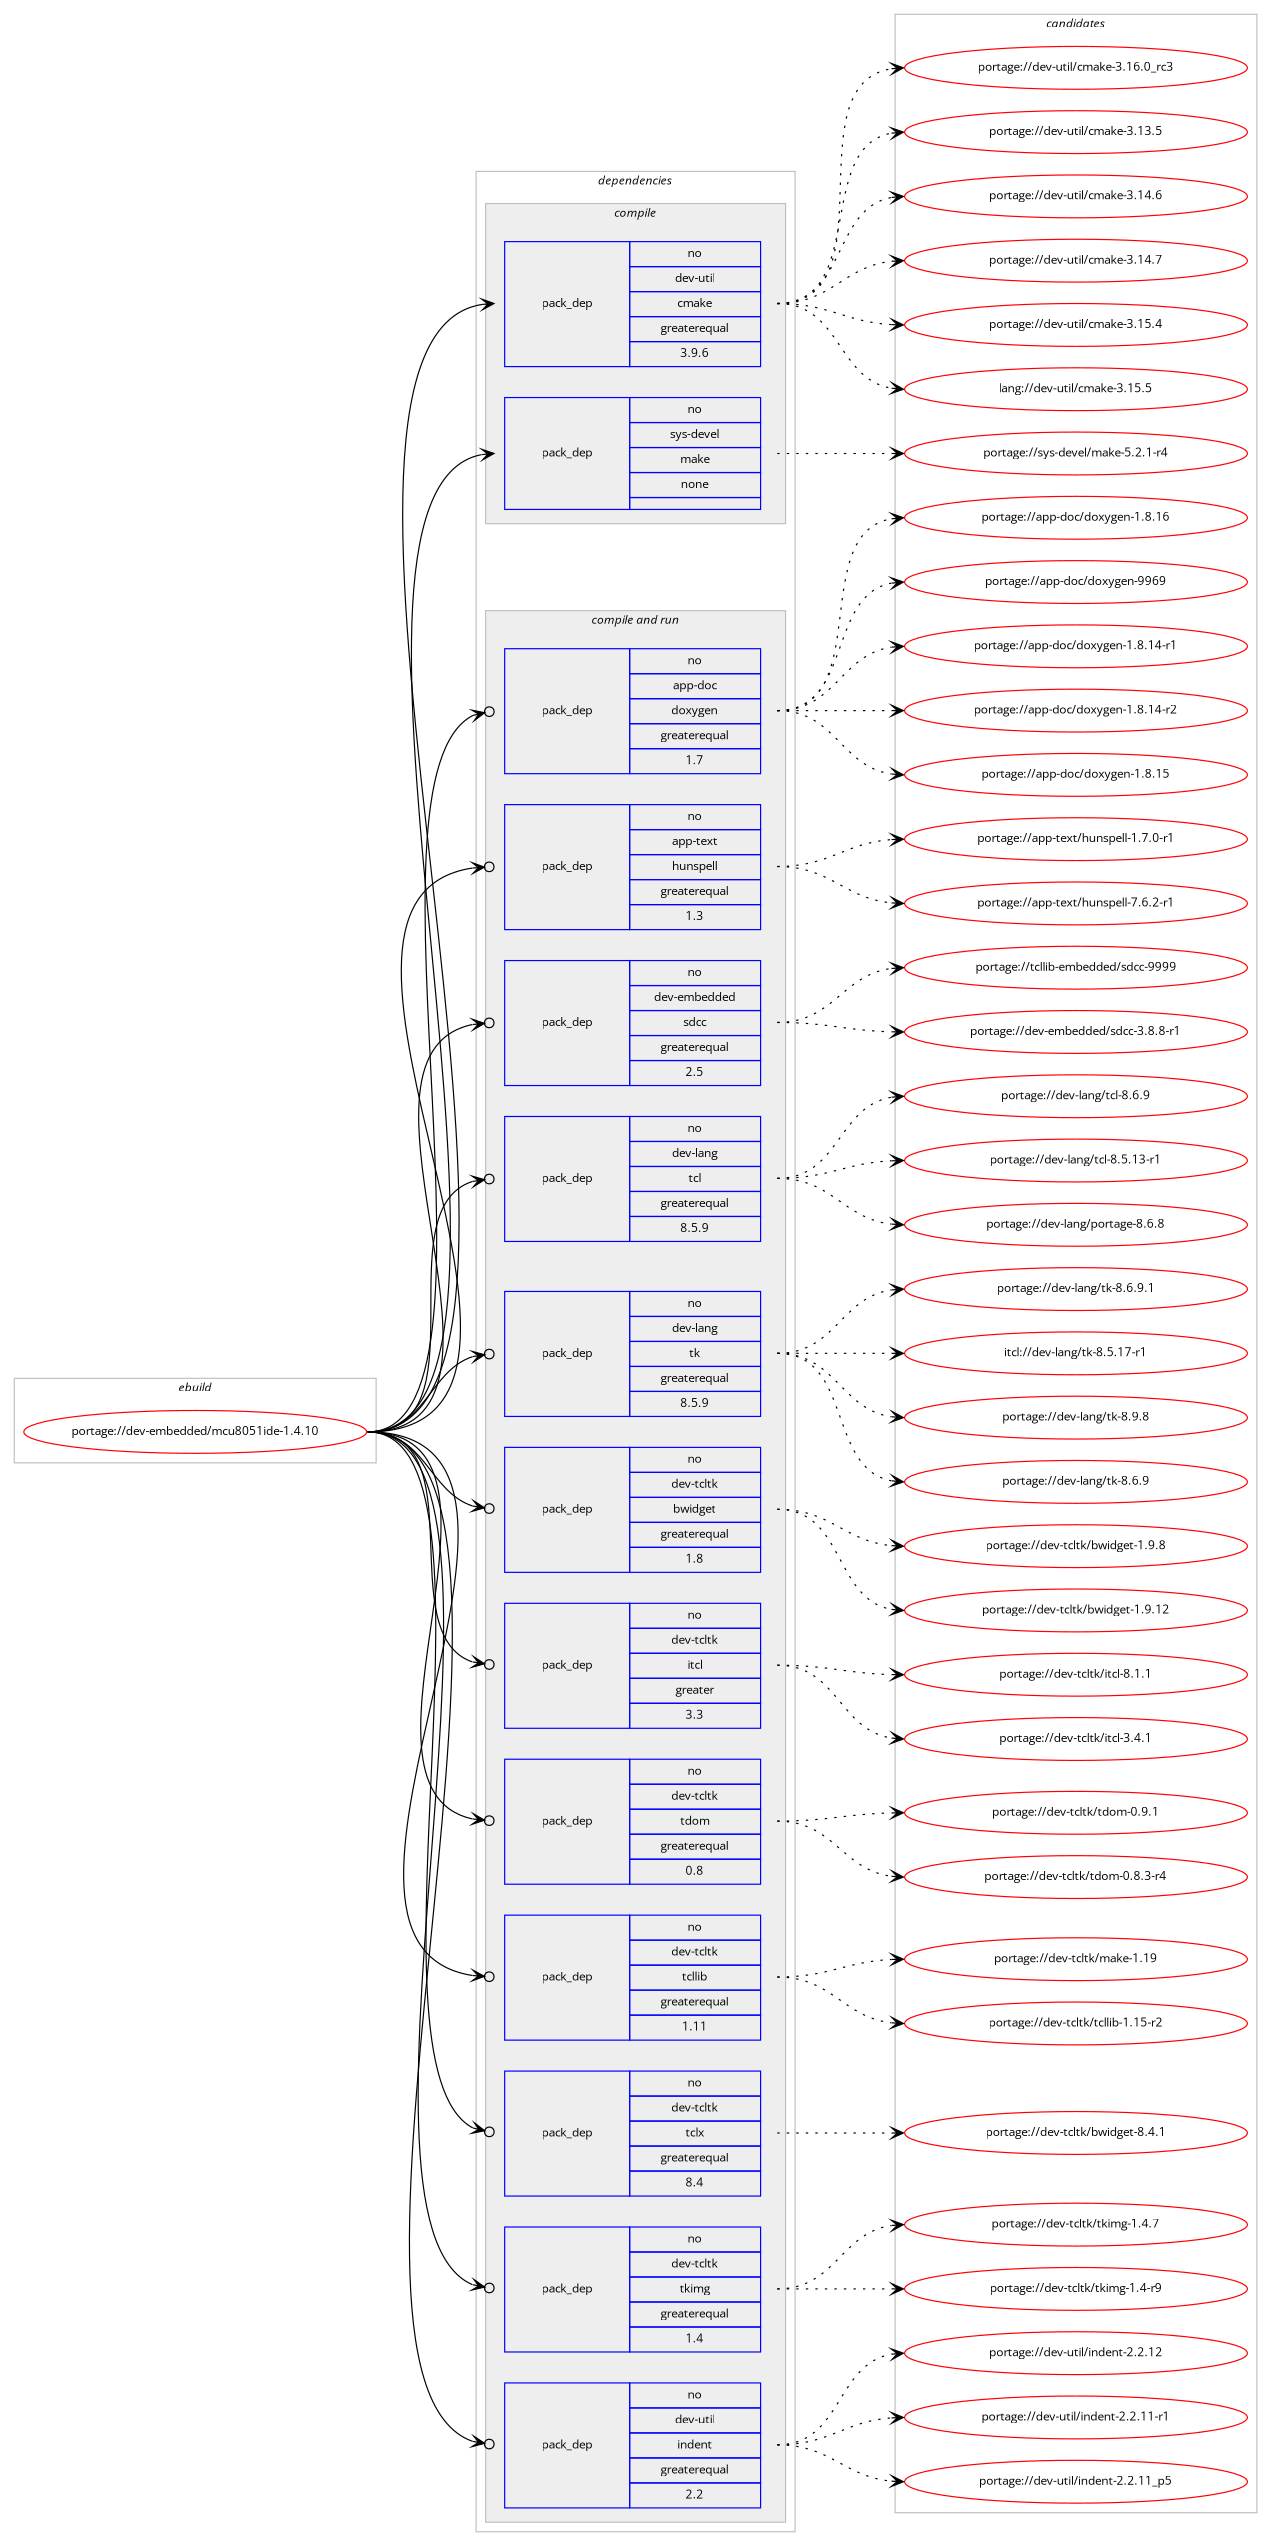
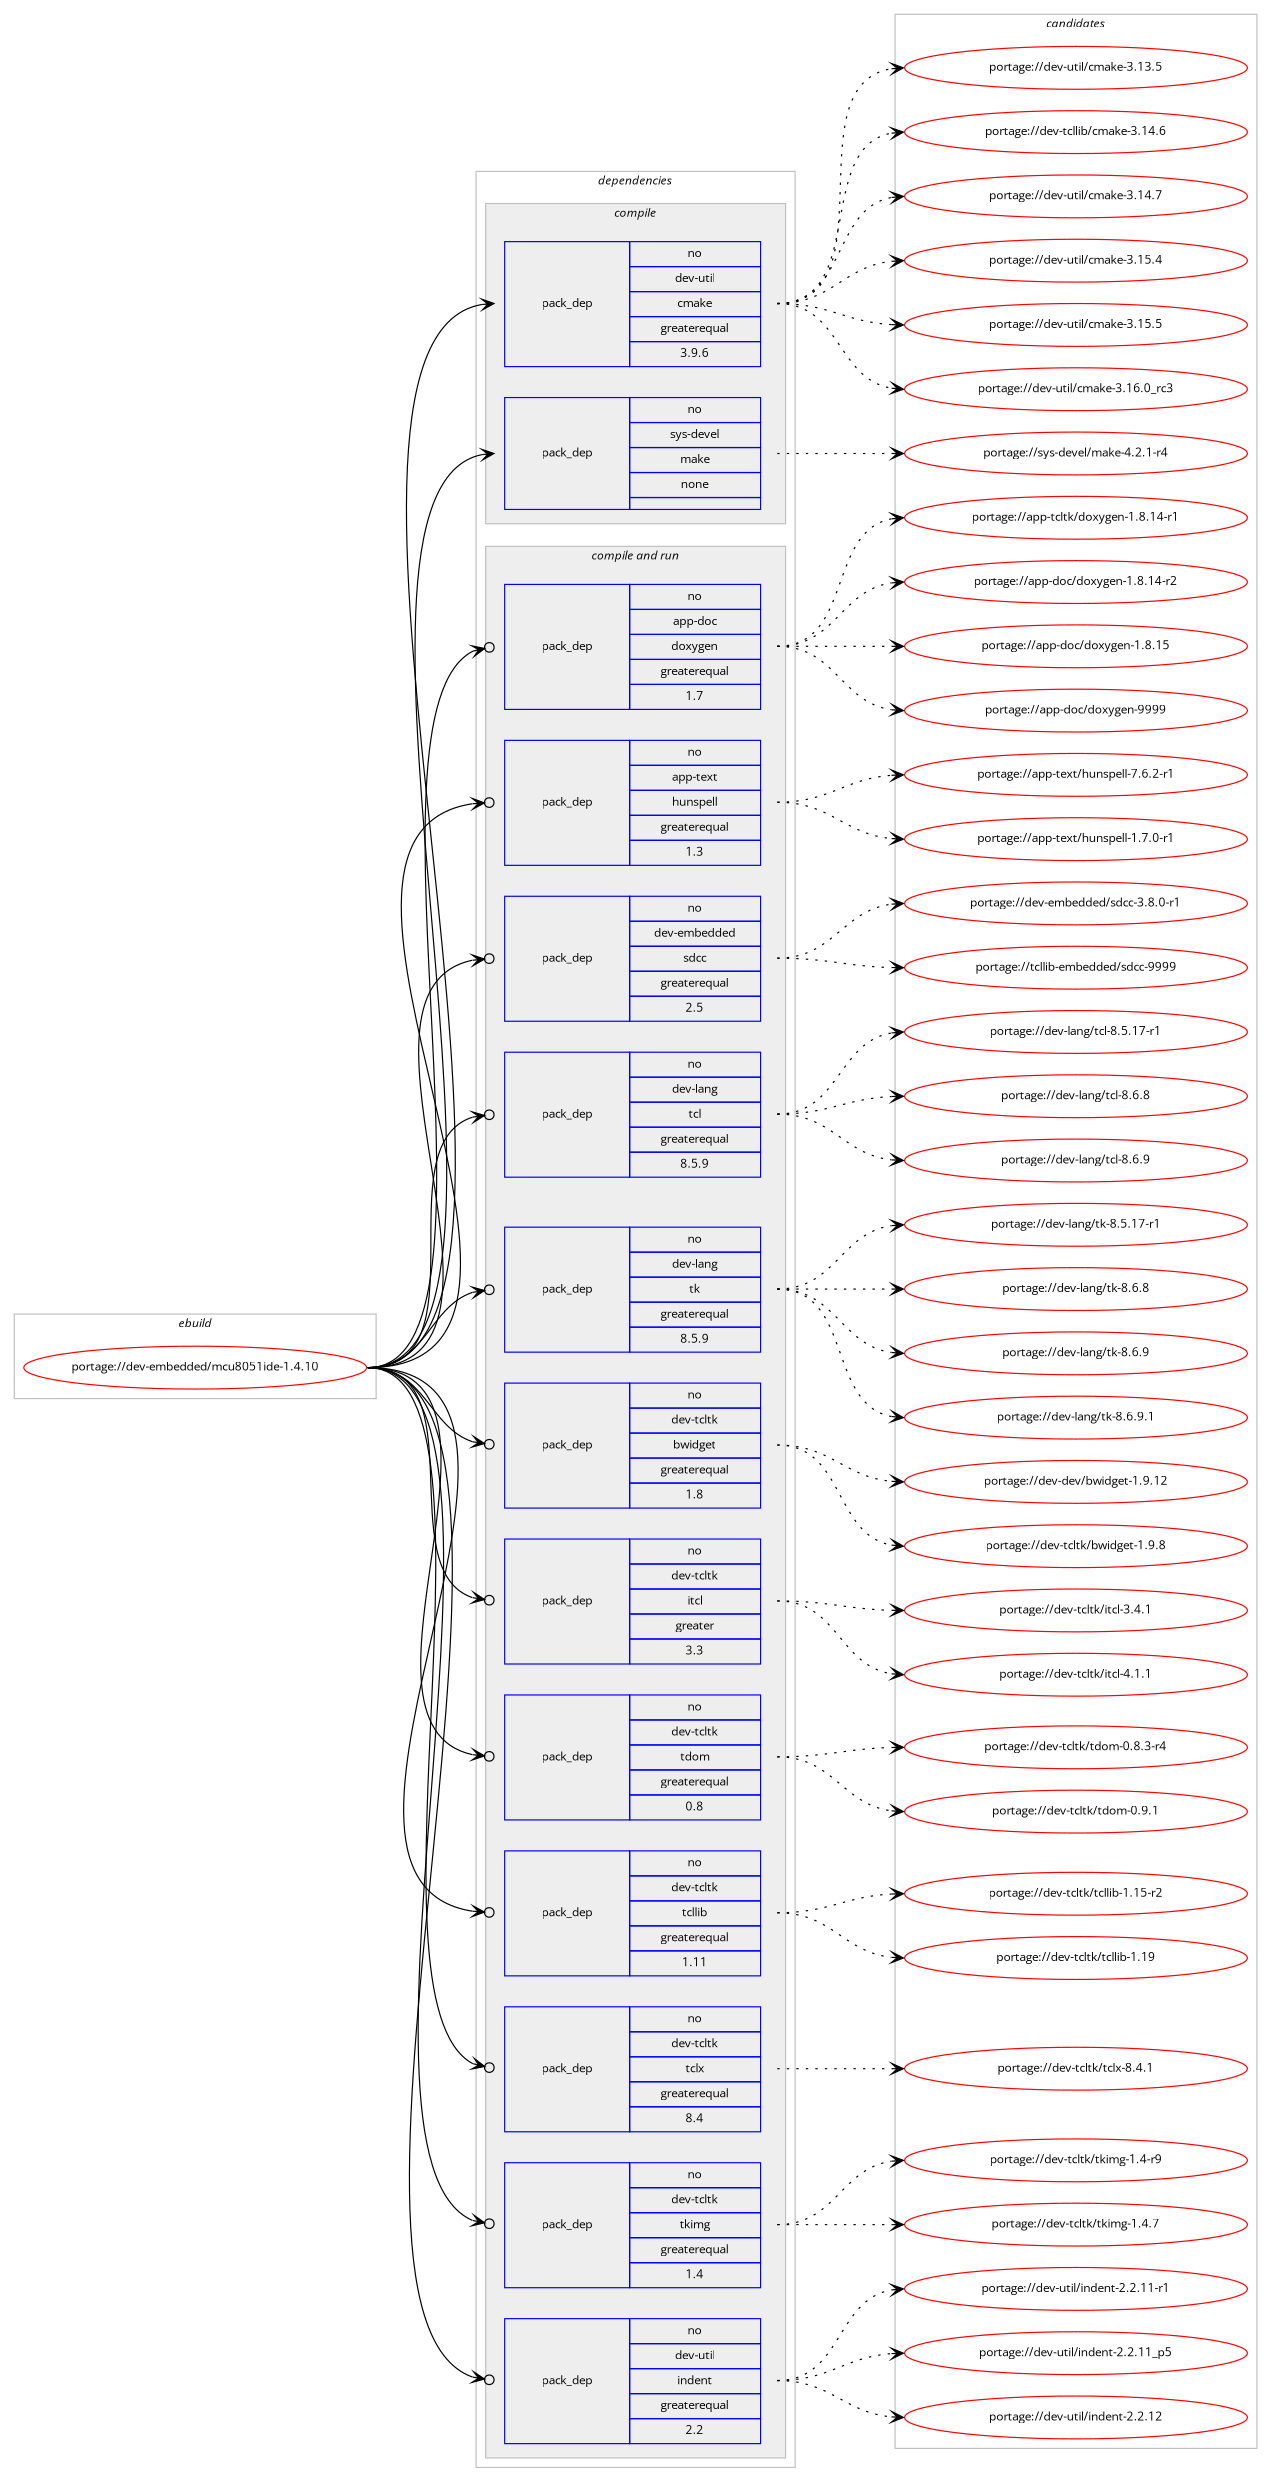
node "portage://dev-util/cmake-3.14.6": label "portage://dev-util/cmake-3.14.6" -> "portage://dev-tcllib/cmake-3.14.6"
node "lang://dev-util/cmake-3.15.5": label "lang://dev-util/cmake-3.15.5" -> "portage://dev-util/cmake-3.15.5"
node "portage://sys-devel/make-5.2.1-r4": label "portage://sys-devel/make-5.2.1-r4" -> "portage://sys-devel/make-4.2.1-r4"
node "portage://app-doc/doxygen-1.8.16": removed
node "portage://app-doc/doxygen-9969": label "portage://app-doc/doxygen-9969" -> "portage://app-doc/doxygen-9999"
node "portage://app-doc/doxygen-1.8.14-r1": label "portage://app-doc/doxygen-1.8.14-r1" -> "portage://app-tcltk/doxygen-1.8.14-r1"
node "portage://dev-embedded/sdcc-3.8.8-r1": label "portage://dev-embedded/sdcc-3.8.8-r1" -> "portage://dev-embedded/sdcc-3.8.0-r1"
node "portage://dev-lang/tcl-8.5.13-r1": label "portage://dev-lang/tcl-8.5.13-r1" -> "portage://dev-lang/tcl-8.5.17-r1"
node "portage://dev-lang/portage-8.6.8": label "portage://dev-lang/portage-8.6.8" -> "portage://dev-lang/tcl-8.6.8"
node "itcl://dev-lang/tk-8.5.17-r1": label "itcl://dev-lang/tk-8.5.17-r1" -> "portage://dev-lang/tk-8.5.17-r1"
node "portage://dev-lang/tk-8.9.8": label "portage://dev-lang/tk-8.9.8" -> "portage://dev-lang/tk-8.6.8"
node "portage://dev-tcltk/bwidget-1.9.12": label "portage://dev-tcltk/bwidget-1.9.12" -> "portage://dev-dev/bwidget-1.9.12"
node "portage://dev-tcltk/itcl-8.1.1": label "portage://dev-tcltk/itcl-8.1.1" -> "portage://dev-tcltk/itcl-4.1.1"
node "portage://dev-tcltk/make-1.19": label "portage://dev-tcltk/make-1.19" -> "portage://dev-tcltk/tcllib-1.19"
node "portage://dev-tcltk/bwidget-8.4.1": label "portage://dev-tcltk/bwidget-8.4.1" -> "portage://dev-tcltk/tclx-8.4.1"
